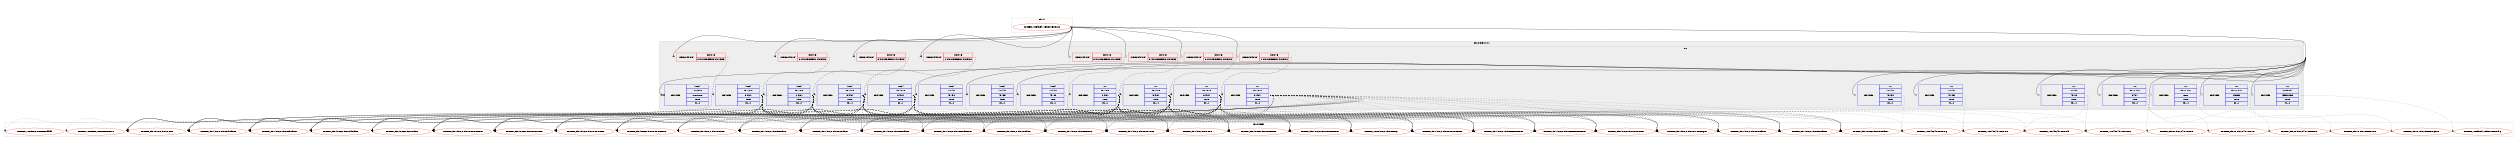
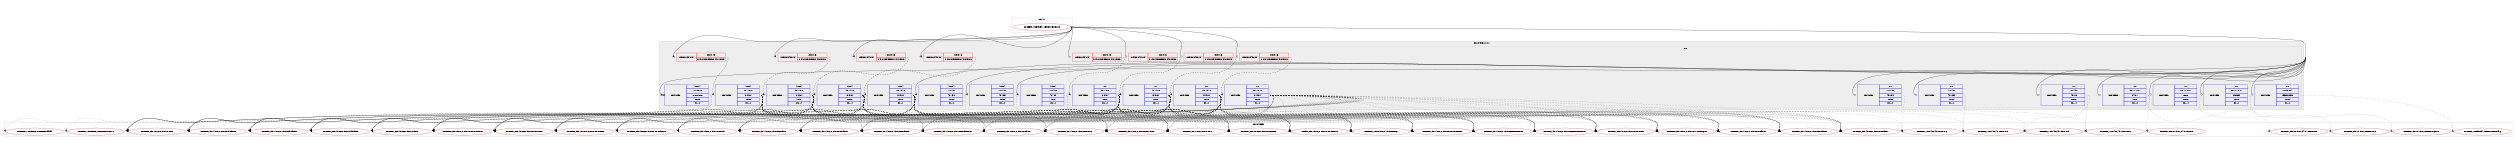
node "portage://dev-lang/python-3.12.5_p1-r1": label "portage://dev-lang/python-3.12.5_p1-r1" -> "media://dev-lang/python-3.12.5_p1-r1"
node "portage://dev-python/pillow-10.4.0": removed
